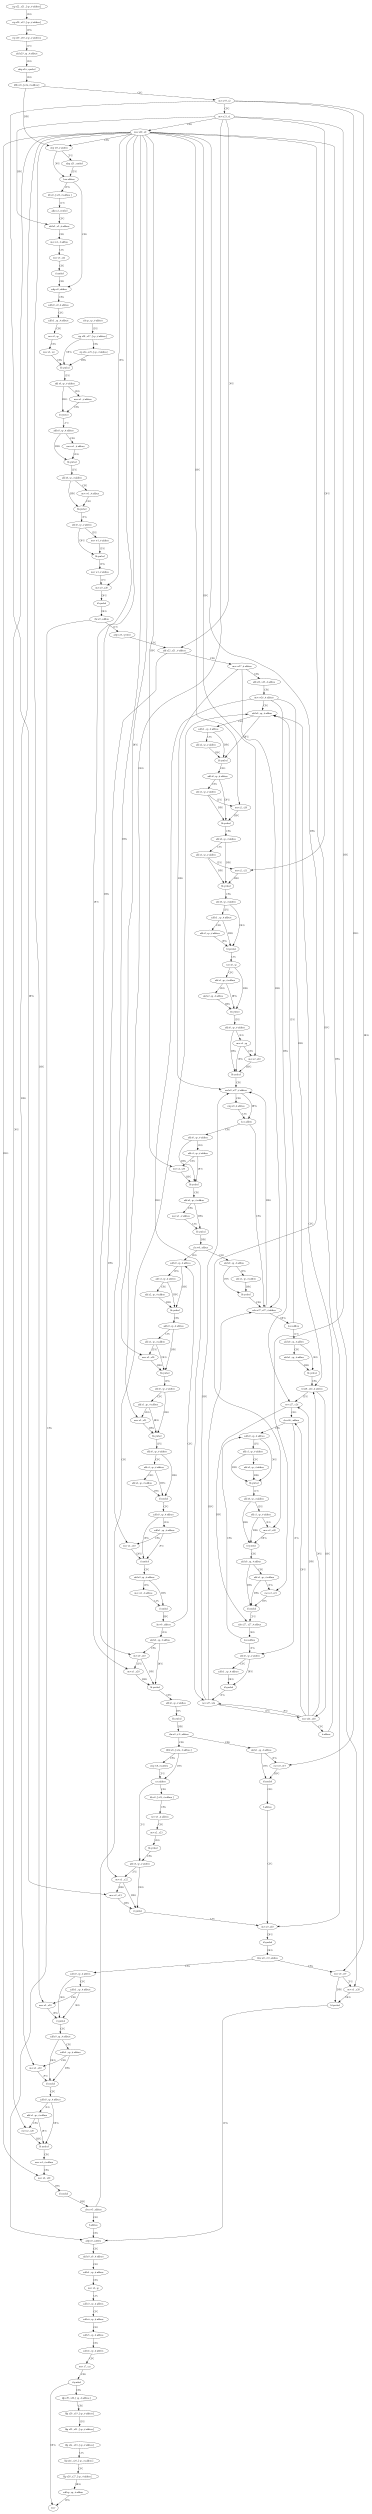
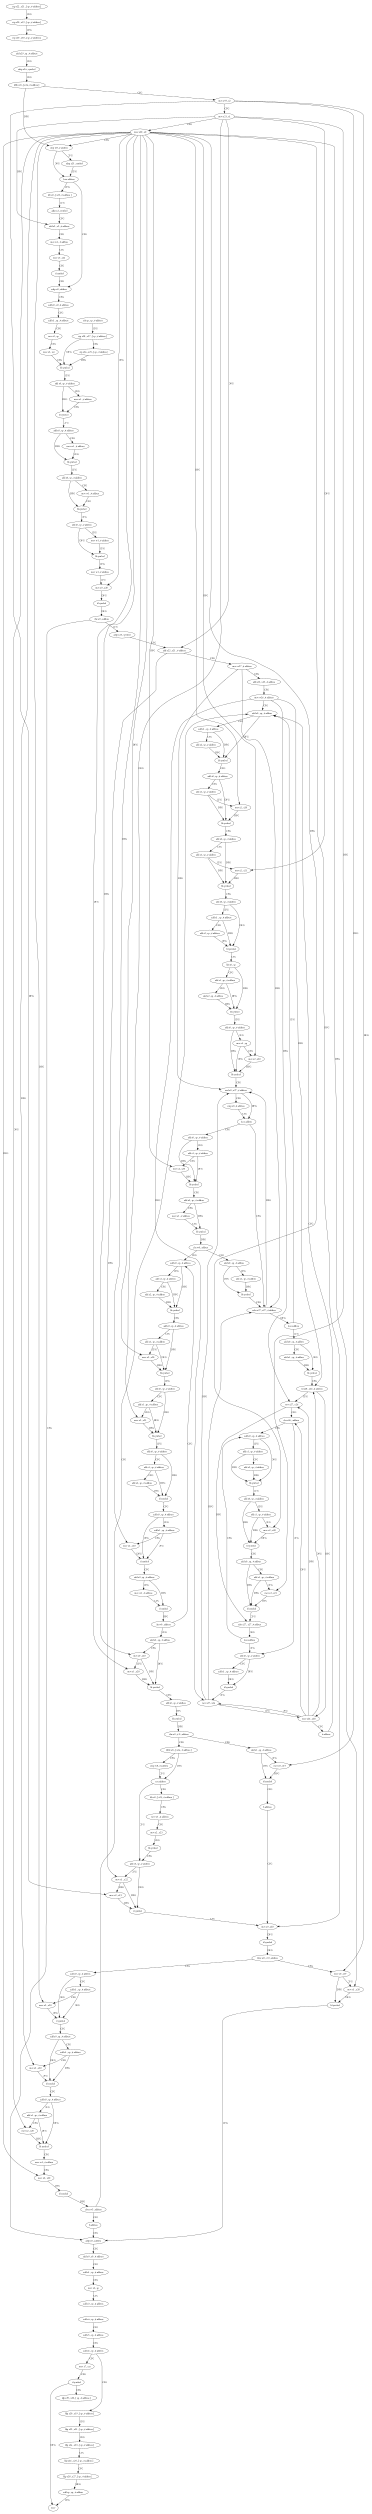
edge "stp x29 , x30 , [ sp , # address ]" -> "add x29 , sp , # address": removed, label "CFG"
node "mov x0 , sp": label "mov x0 , sp" -> "ldr x0 , sp"
edge "add x3 , sp , # address" -> "add x4 , sp , # address": removed, label "CFG"
edge "ldp x29 , x30 , [ sp , # address ]" -> "ldp x20 , x19 , [ sp , # address ]": now "add x6 , sp , # address" -> "ldp x20 , x19 , [ sp , # address ]"
edge "ldp x22 , x21 , [ sp , # address ]" -> "ldp x24 , x23 , [ sp , # address ]": added, label "CFG"
